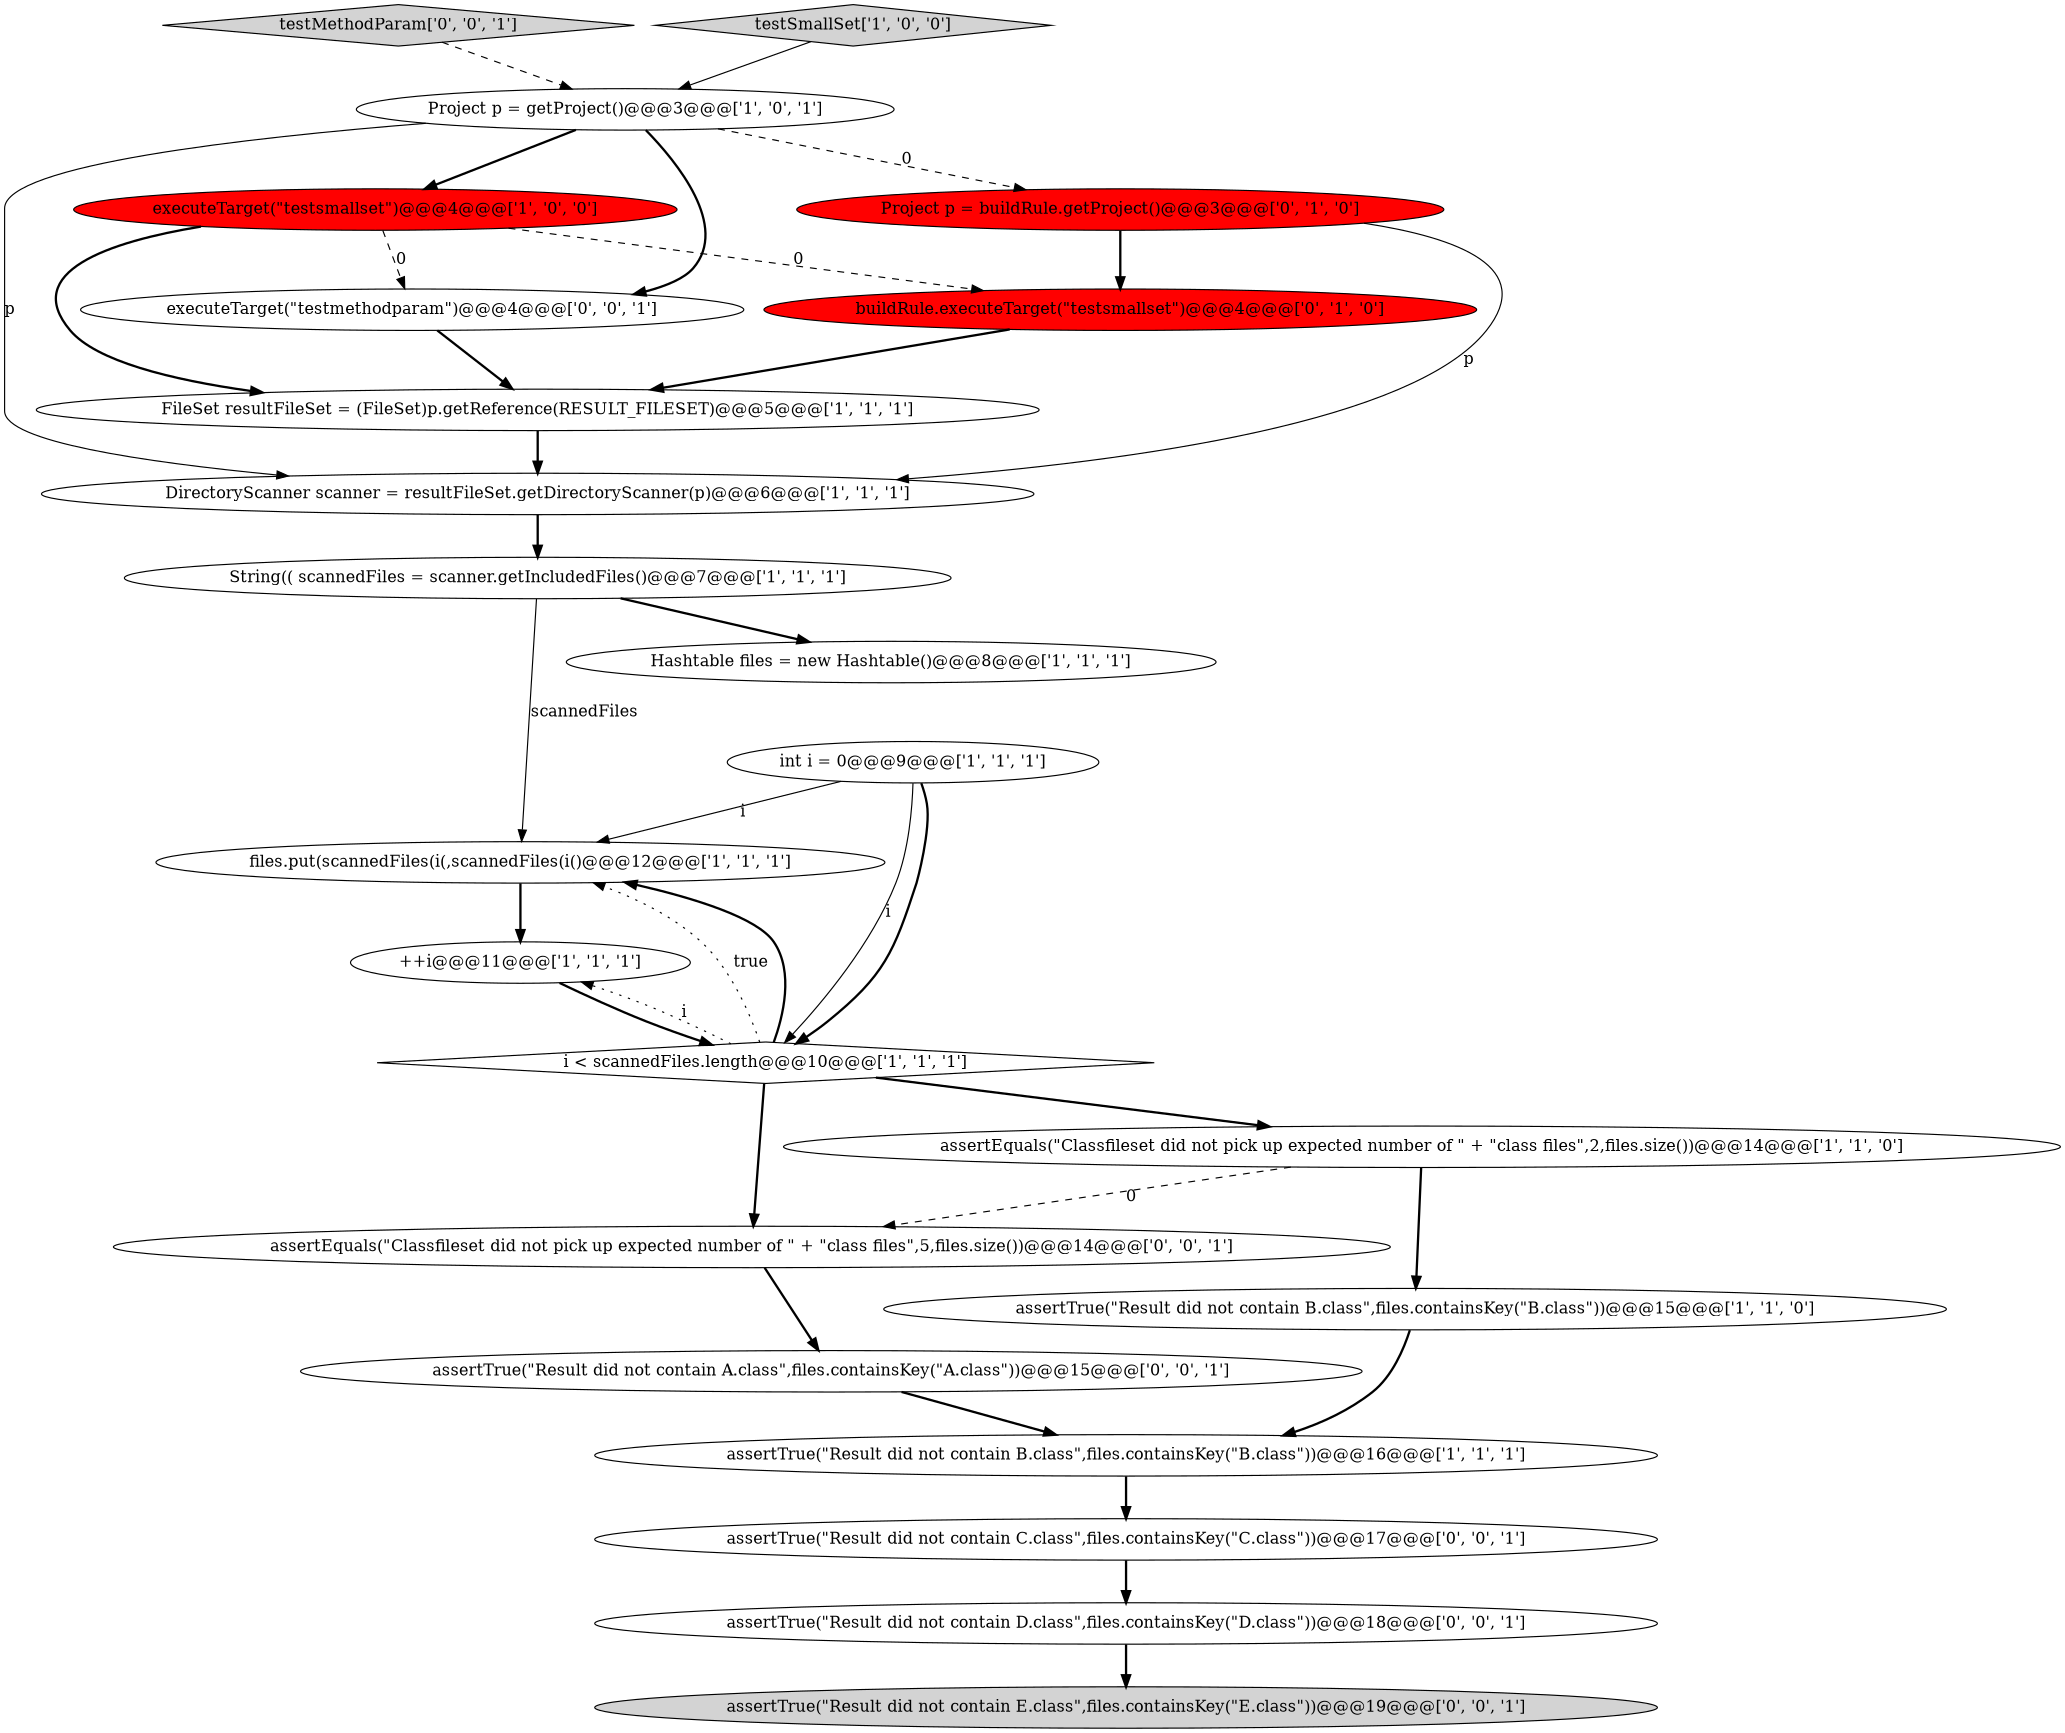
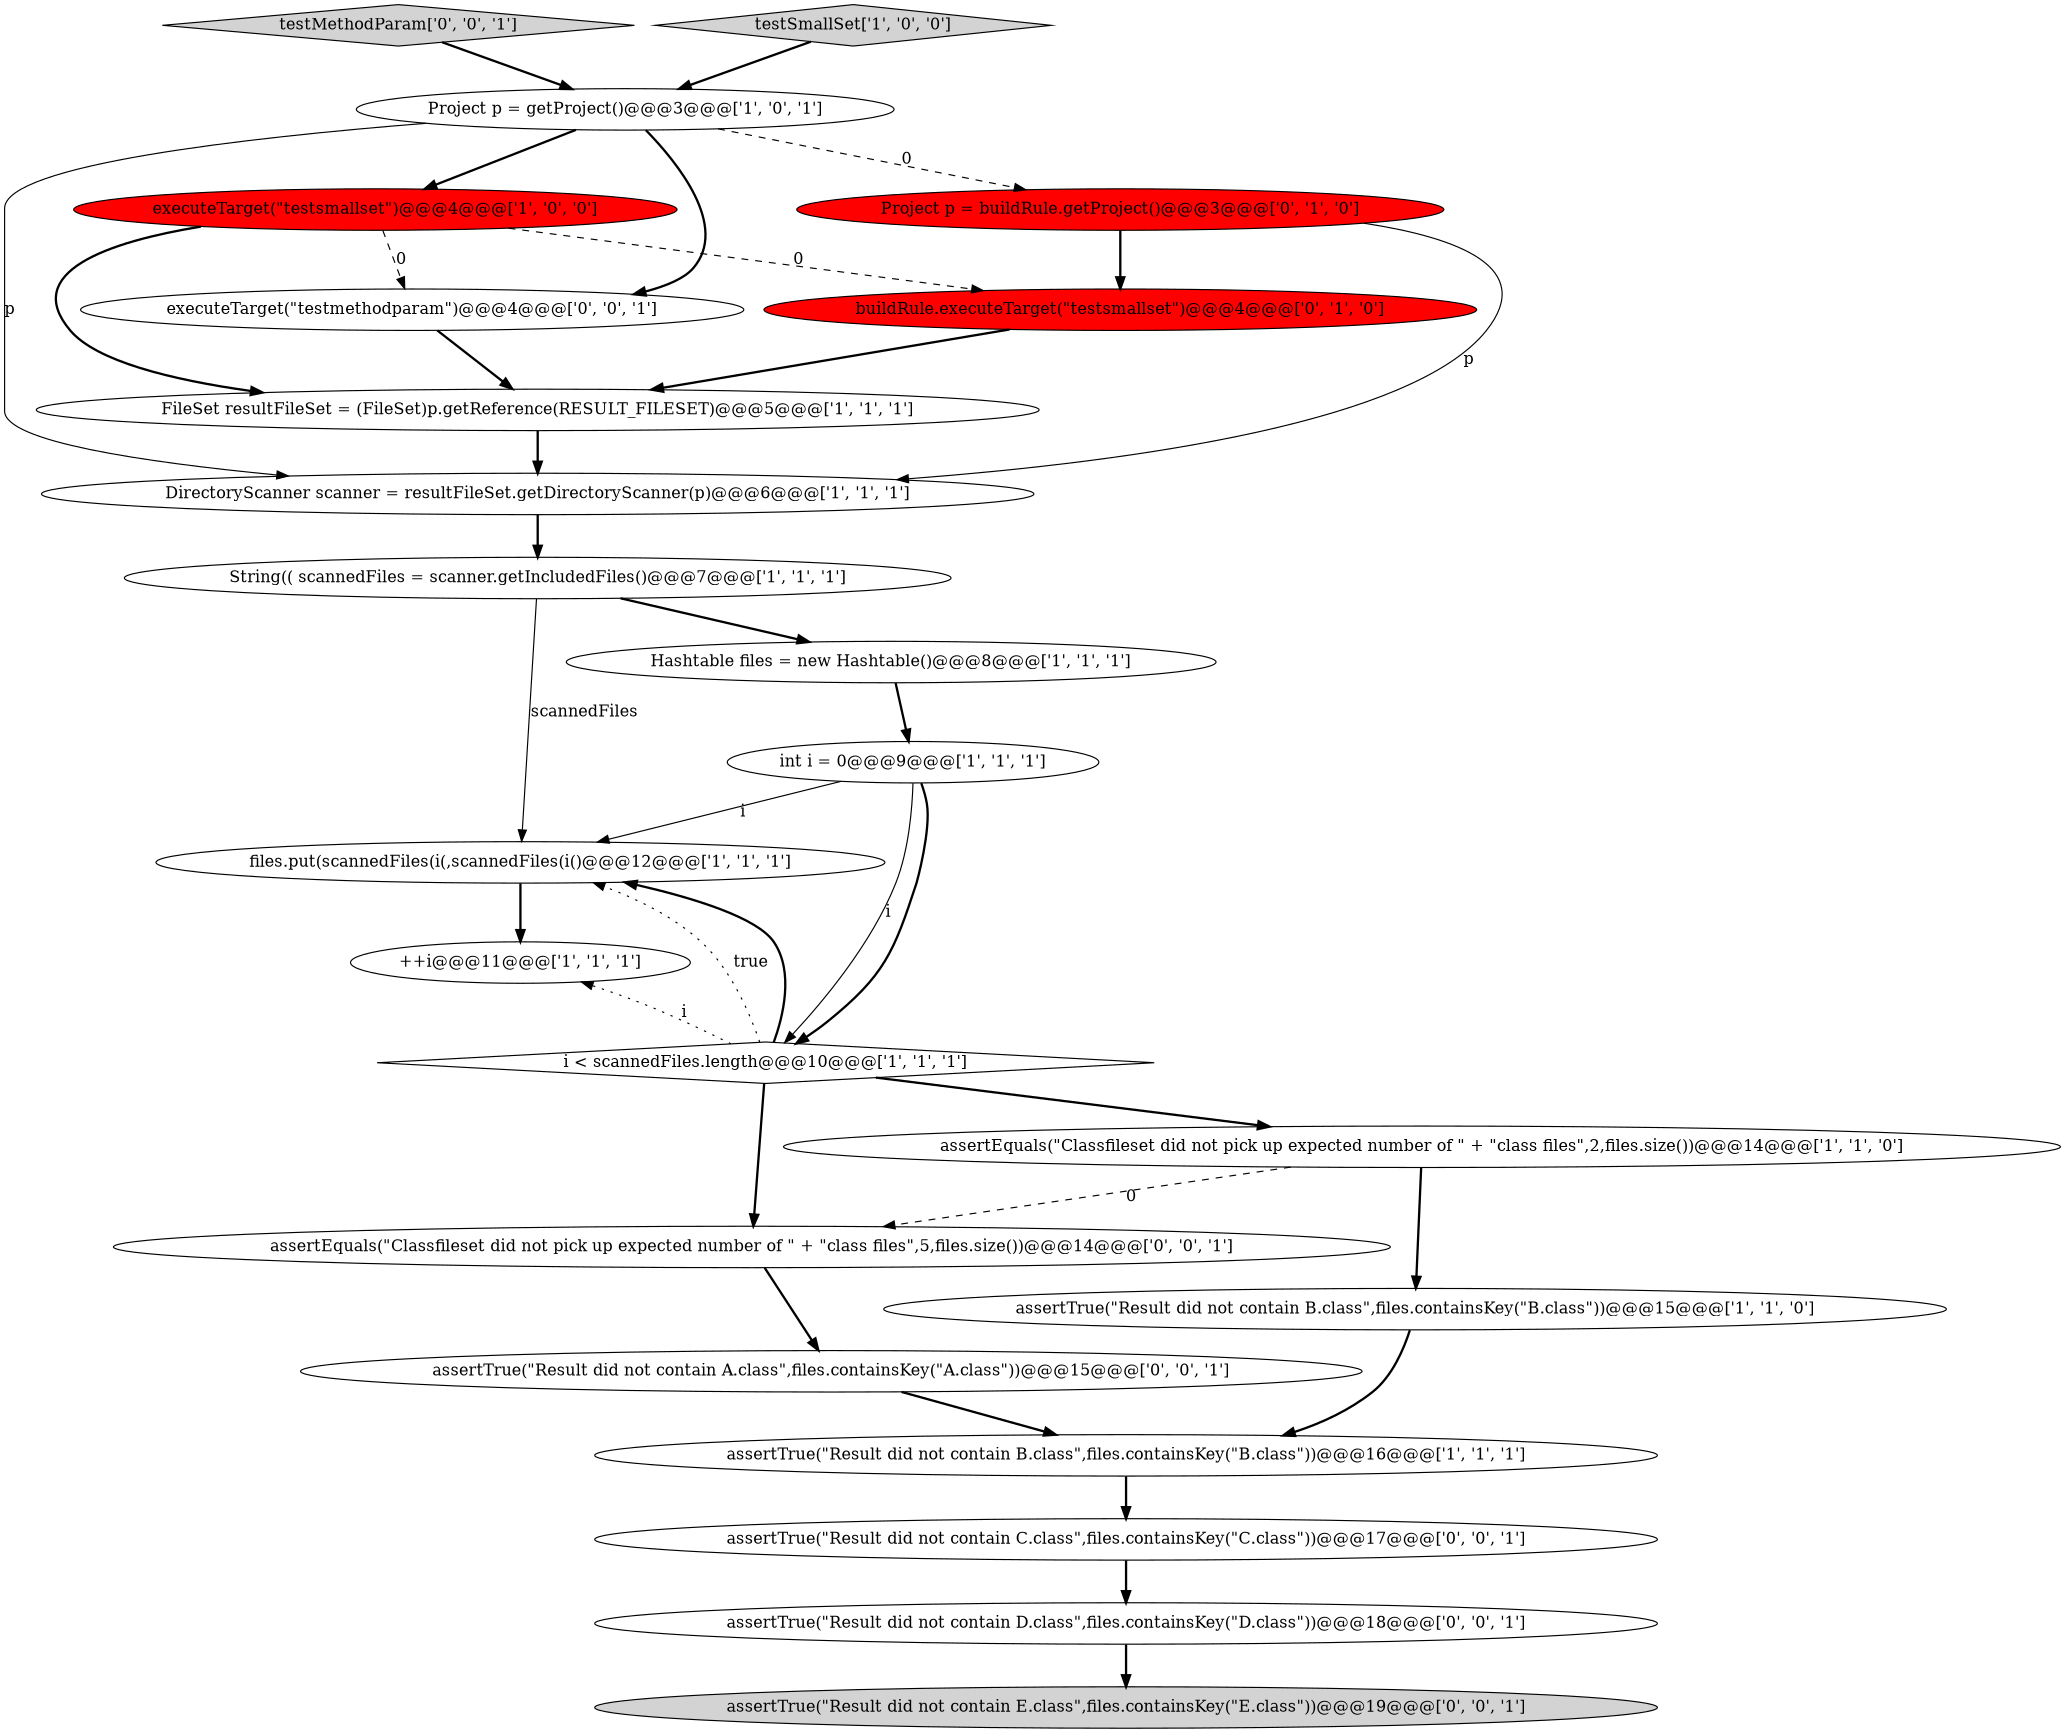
edge "testSmallSet['1', '0', '0']" -> "Project p = getProject()@@@3@@@['1', '0', '1']": style solid -> bold
edge "testMethodParam['0', '0', '1']" -> "Project p = getProject()@@@3@@@['1', '0', '1']": style dashed -> bold
edge "Hashtable files = new Hashtable()@@@8@@@['1', '1', '1']" -> "int i = 0@@@9@@@['1', '1', '1']": added
edge "++i@@@11@@@['1', '1', '1']" -> "i < scannedFiles.length@@@10@@@['1', '1', '1']": removed
